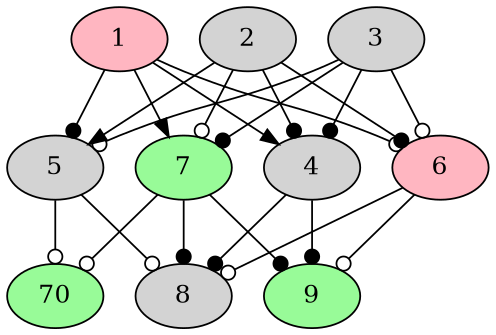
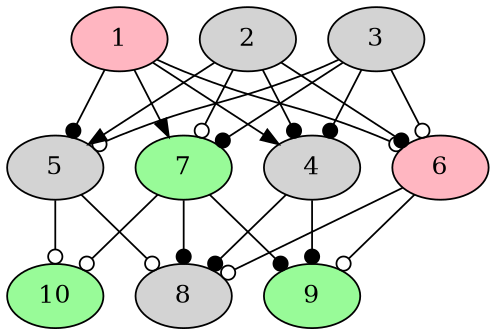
node "70": label "70" -> "10"
